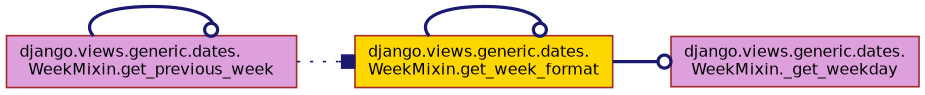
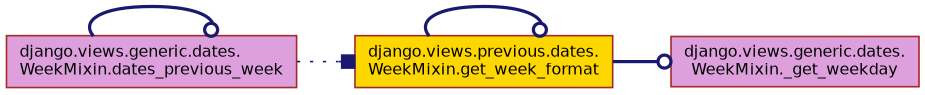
node "django.views.generic.dates. WeekMixin.get_previous_week": label "django.views.generic.dates. WeekMixin.get_previous_week" -> "django.views.generic.dates. WeekMixin.dates_previous_week"
node "django.views.generic.dates. WeekMixin.get_week_format": label "django.views.generic.dates. WeekMixin.get_week_format" -> "django.views.previous.dates. WeekMixin.get_week_format"
